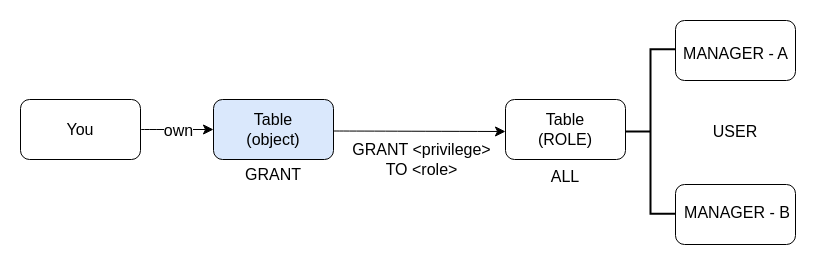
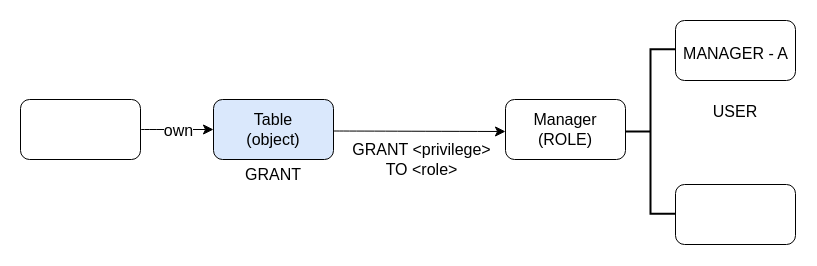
node "You": removed
node "Table (ROLE)": label "Table (ROLE)" -> "Manager (ROLE)"
node "USER": moved (736, 132) -> (736, 112)
node "ALL": removed
node "MANAGER - B": removed
